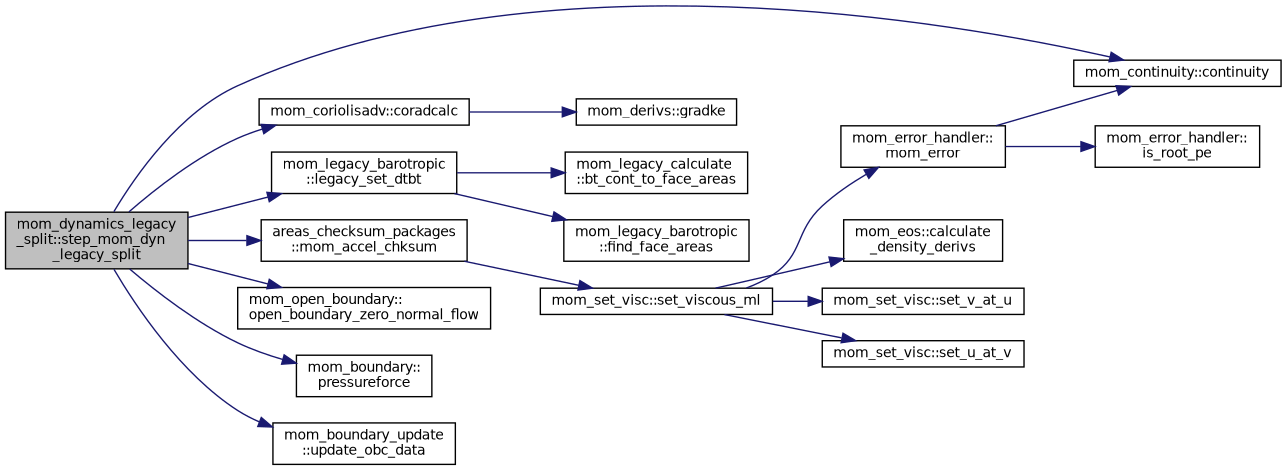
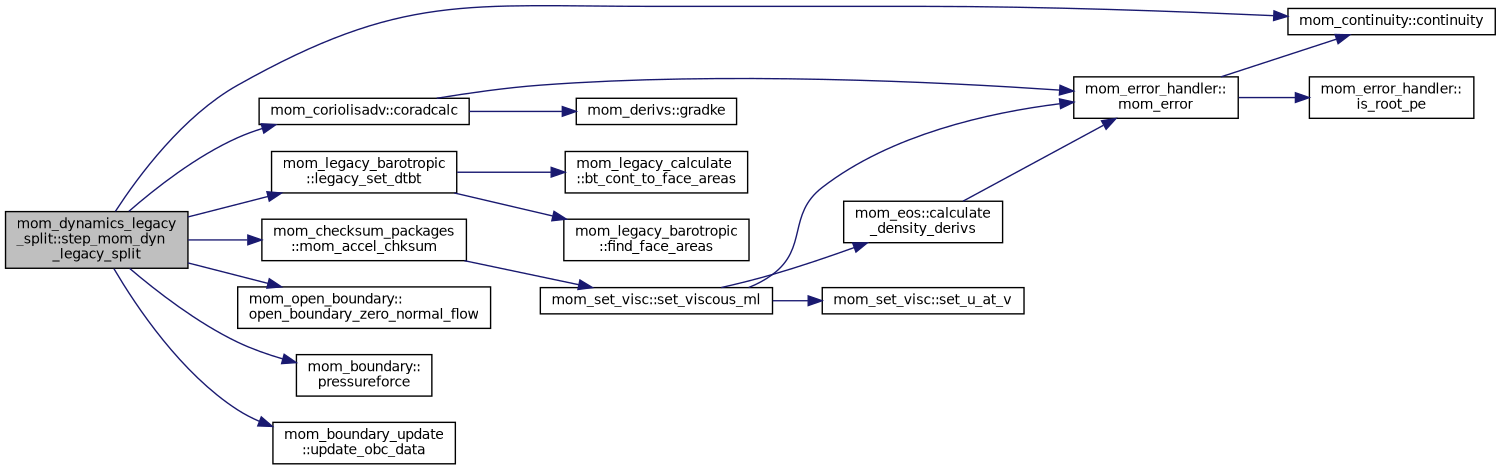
edge "mom_coriolisadv::coradcalc" -> "mom_error_handler:: mom_error": added
edge "mom_eos::calculate _density_derivs" -> "mom_error_handler:: mom_error": added
node "areas_checksum_packages ::mom_accel_chksum": label "areas_checksum_packages ::mom_accel_chksum" -> "mom_checksum_packages ::mom_accel_chksum"
node "mom_set_visc::set_v_at_u": removed
